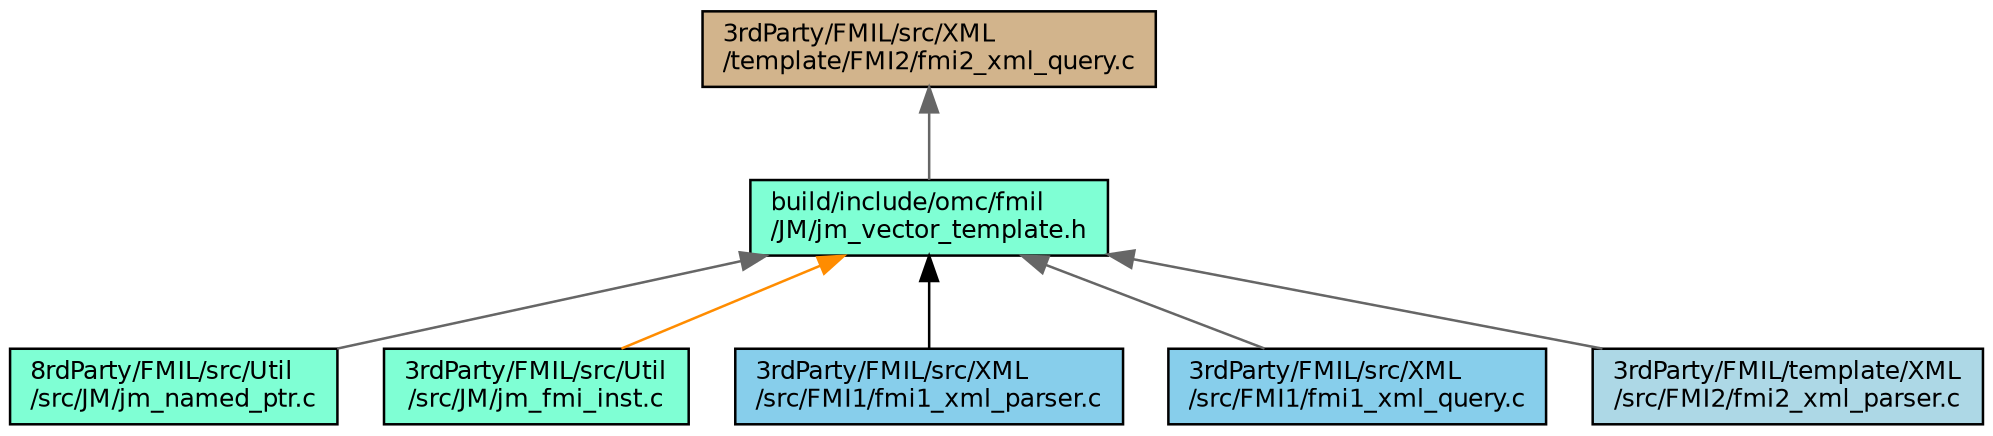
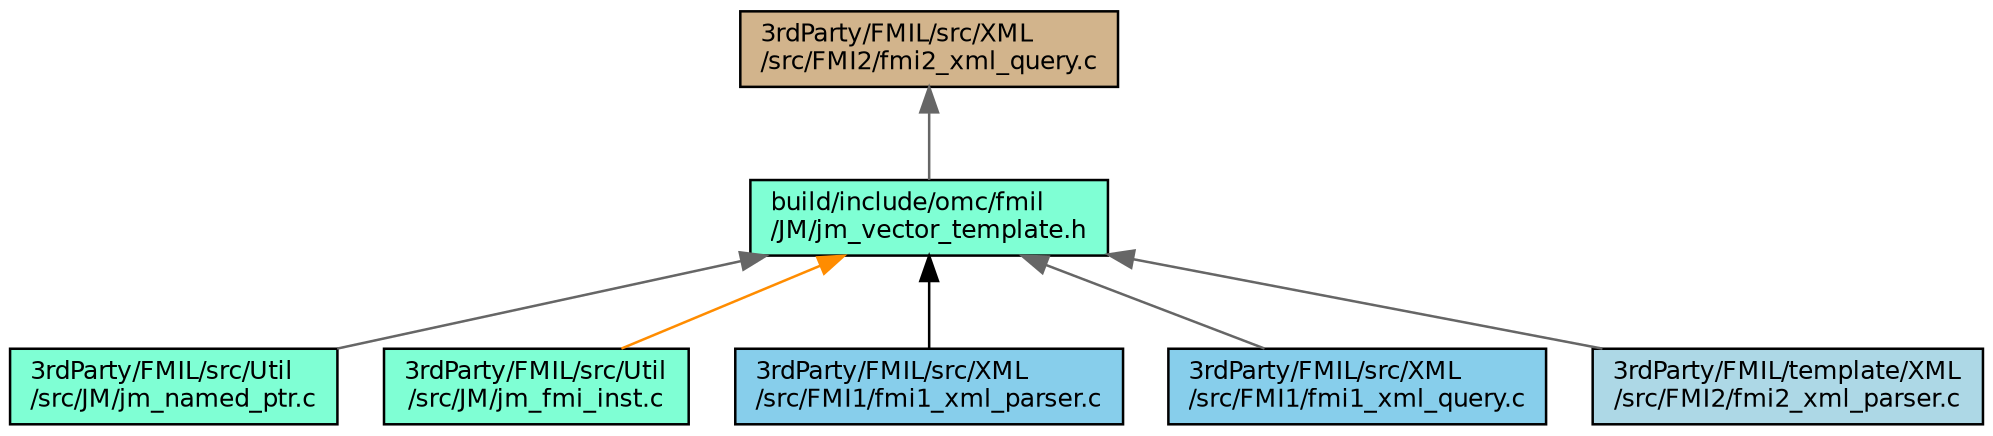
node "3rdParty/FMIL/src/XML /template/FMI2/fmi2_xml_query.c": label "3rdParty/FMIL/src/XML /template/FMI2/fmi2_xml_query.c" -> "3rdParty/FMIL/src/XML /src/FMI2/fmi2_xml_query.c"
node "8rdParty/FMIL/src/Util /src/JM/jm_named_ptr.c": label "8rdParty/FMIL/src/Util /src/JM/jm_named_ptr.c" -> "3rdParty/FMIL/src/Util /src/JM/jm_named_ptr.c"
